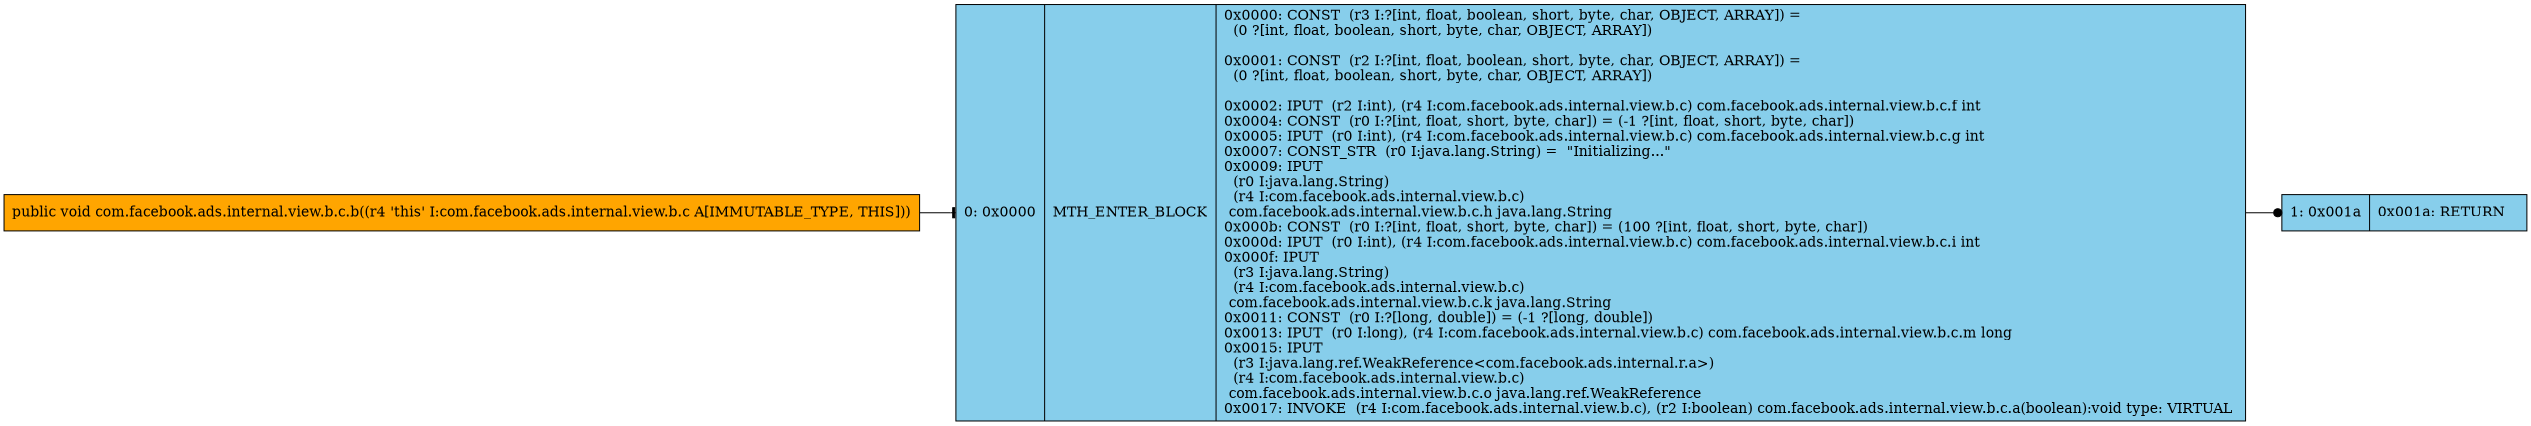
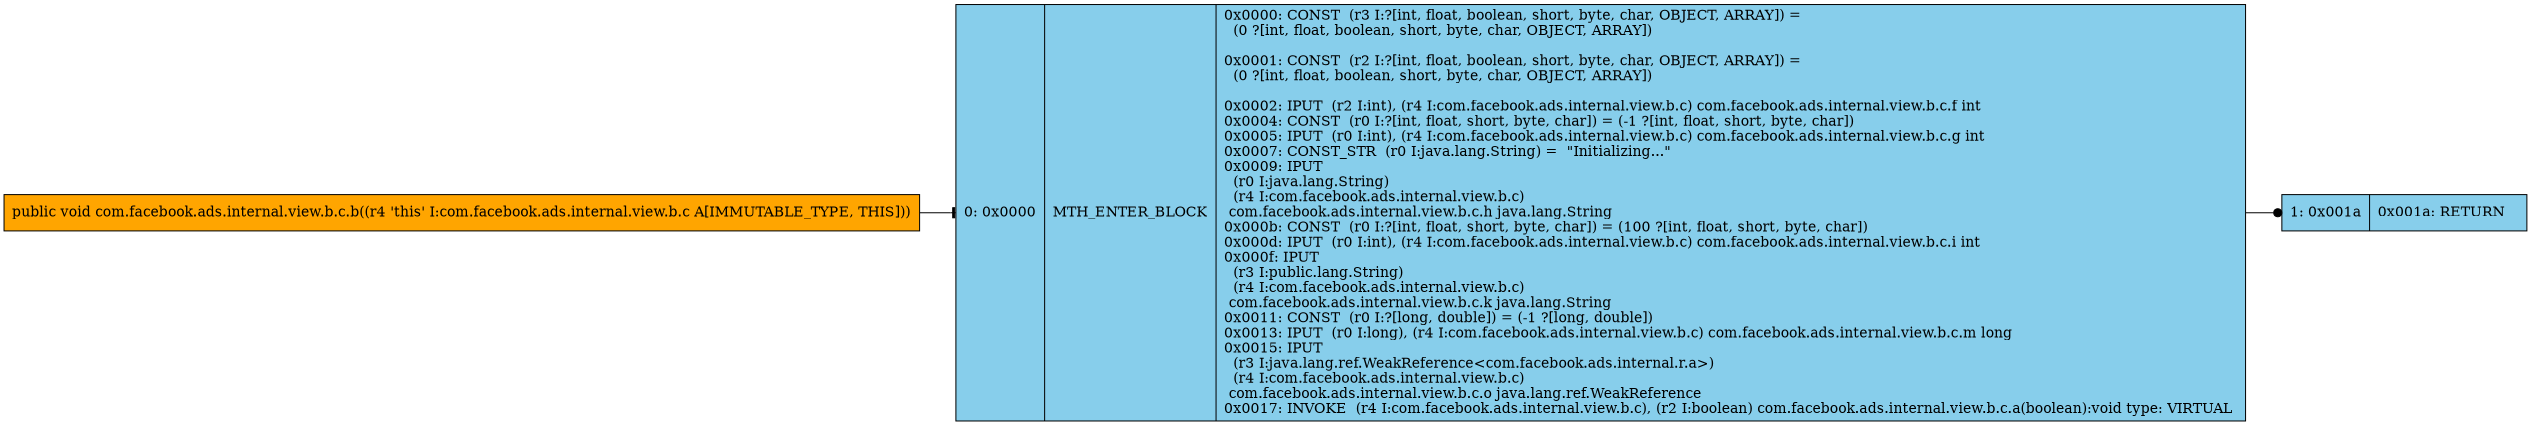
node "0: 0x0000": text "(r3 I:java.lang.String)" -> "(r3 I:public.lang.String)"
